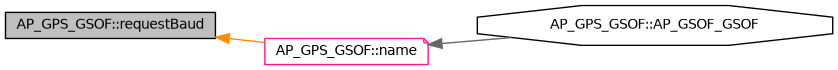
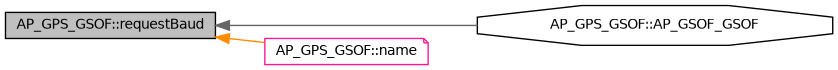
edge "AP_GPS_GSOF::AP_GSOF_GSOF" -> "AP_GPS_GSOF::name": now "AP_GPS_GSOF::AP_GSOF_GSOF" -> "AP_GPS_GSOF::requestBaud"
